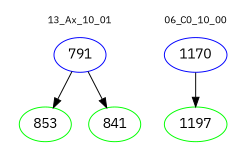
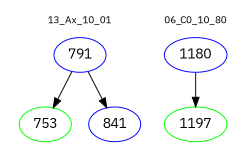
cluster "06_C0_10_00": label "06_C0_10_00" -> "06_C0_10_80"
node "1170": label "1170" -> "1180"
node "853": label "853" -> "753"
node "841": color green -> blue
